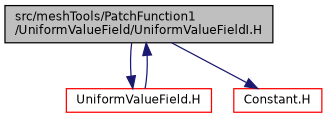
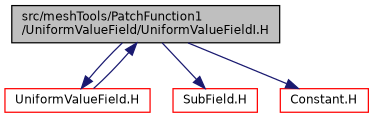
node "SubField.H": added
